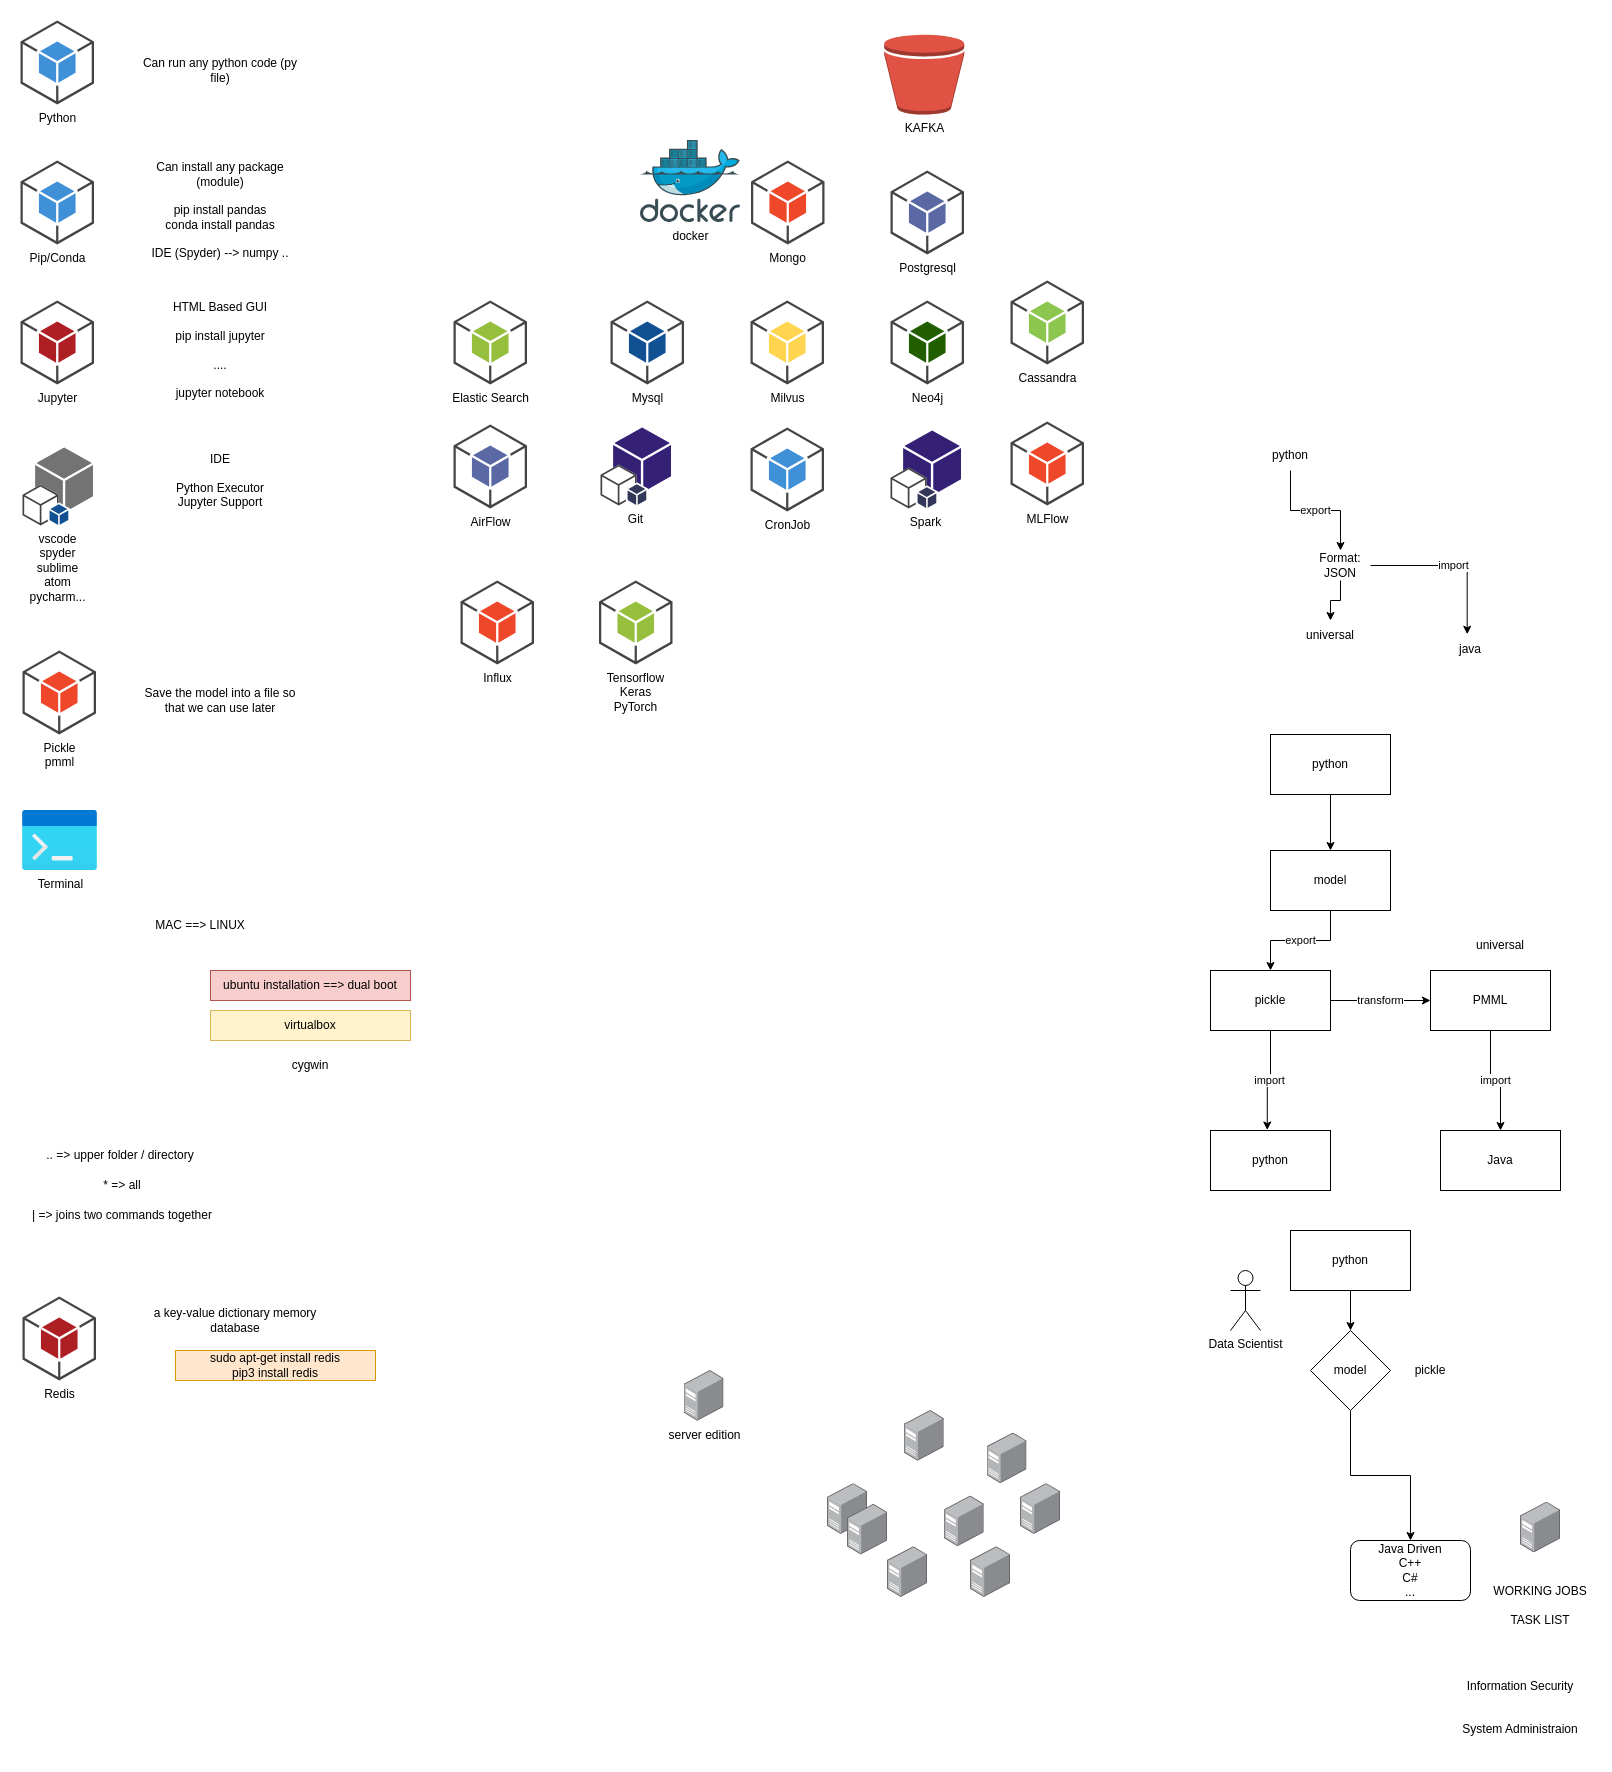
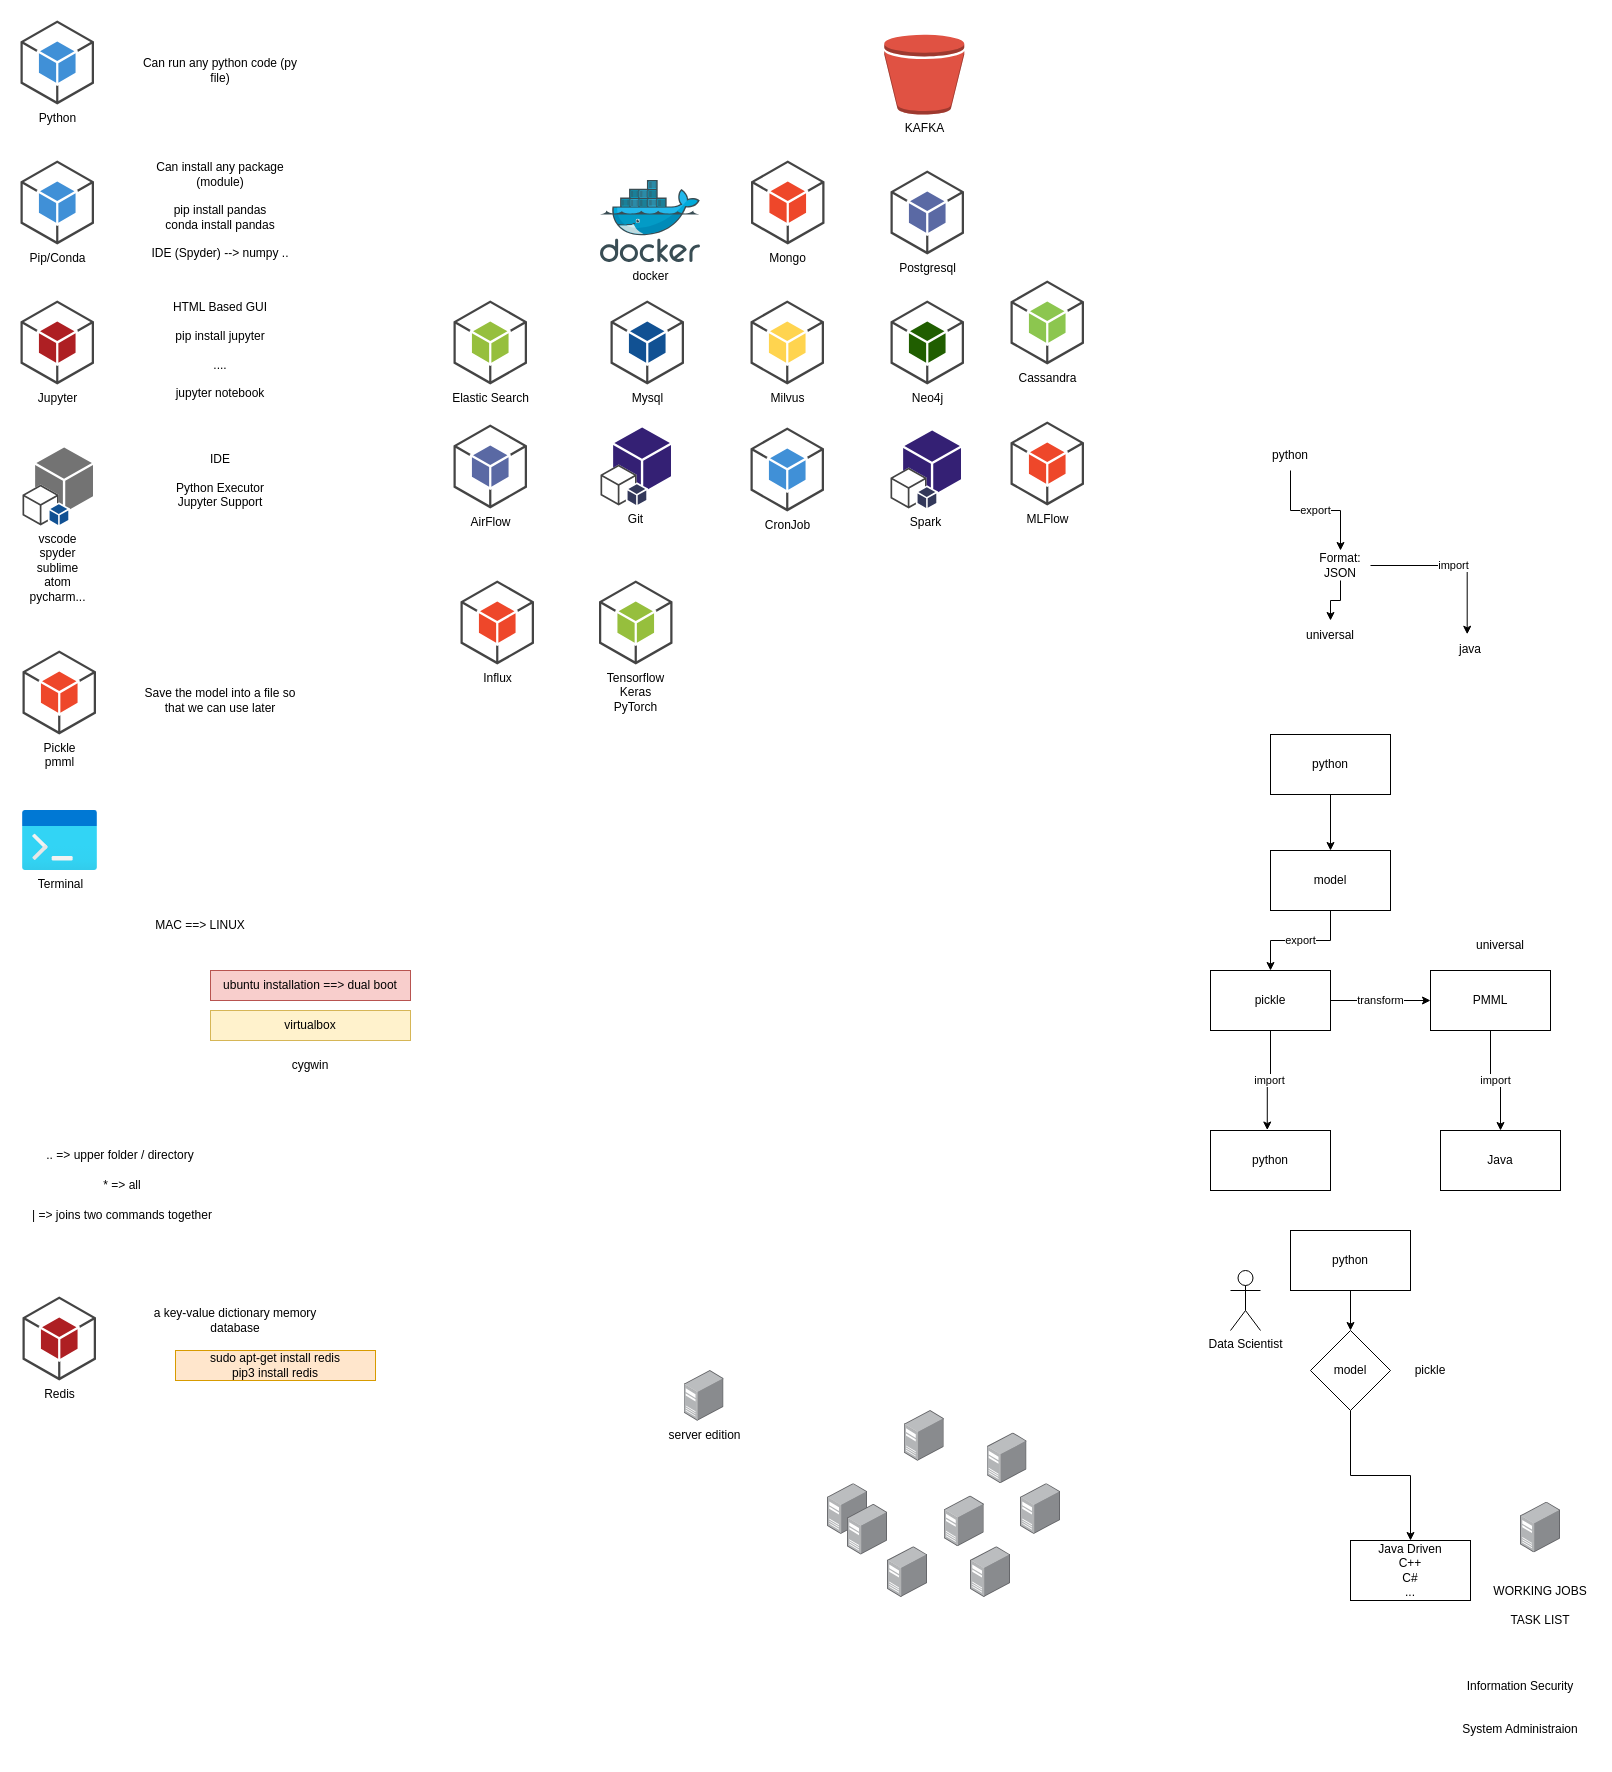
node "docker": moved (691, 182) -> (651, 222)
node "Java Driven C++ C# ...": shape rounded rectangle -> rectangle
